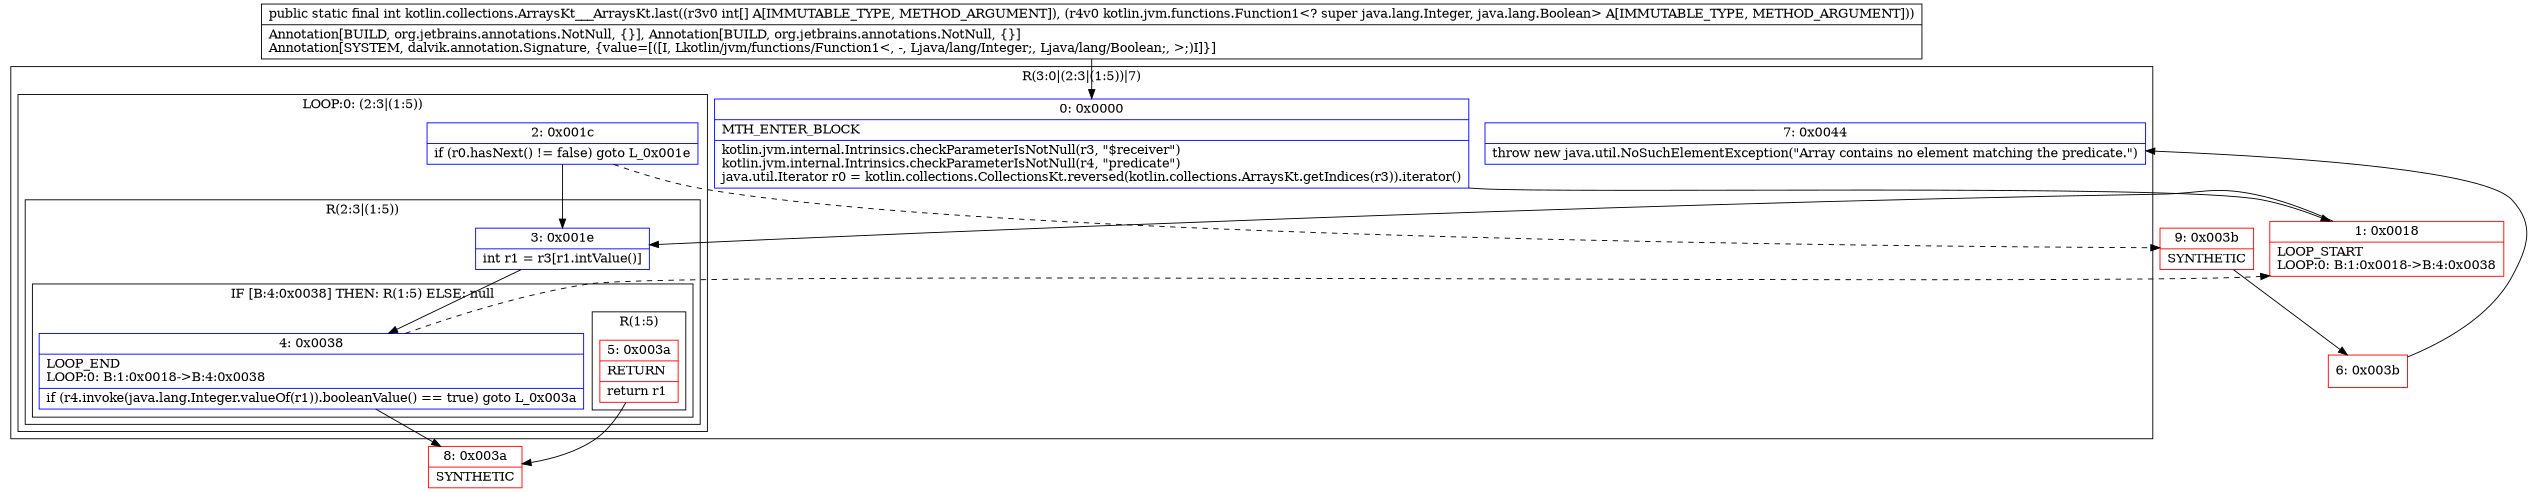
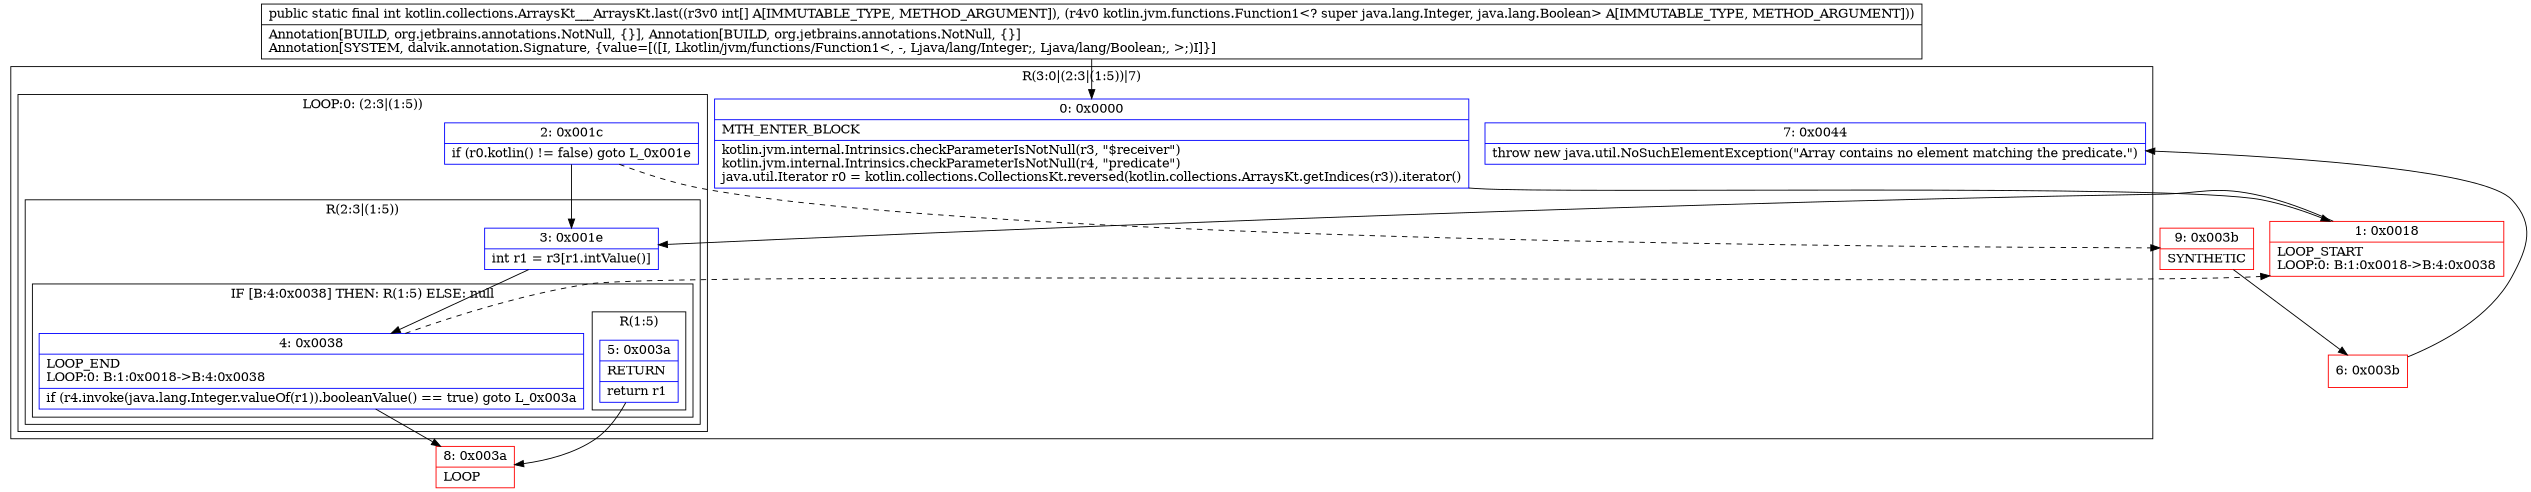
node "2: 0x001c": text "if (r0.hasNext() != false) goto L_0x001e" -> "if (r0.kotlin() != false) goto L_0x001e"
node "5: 0x003a": color red -> blue
node "8: 0x003a": text "SYNTHETIC" -> "LOOP"
